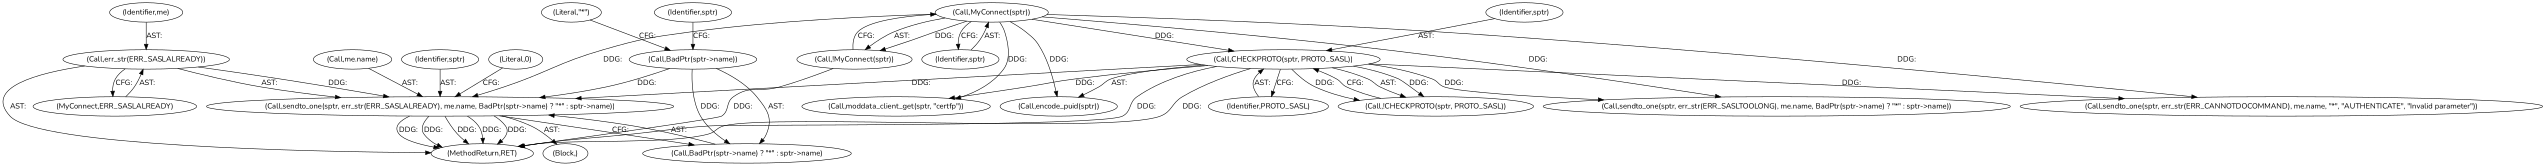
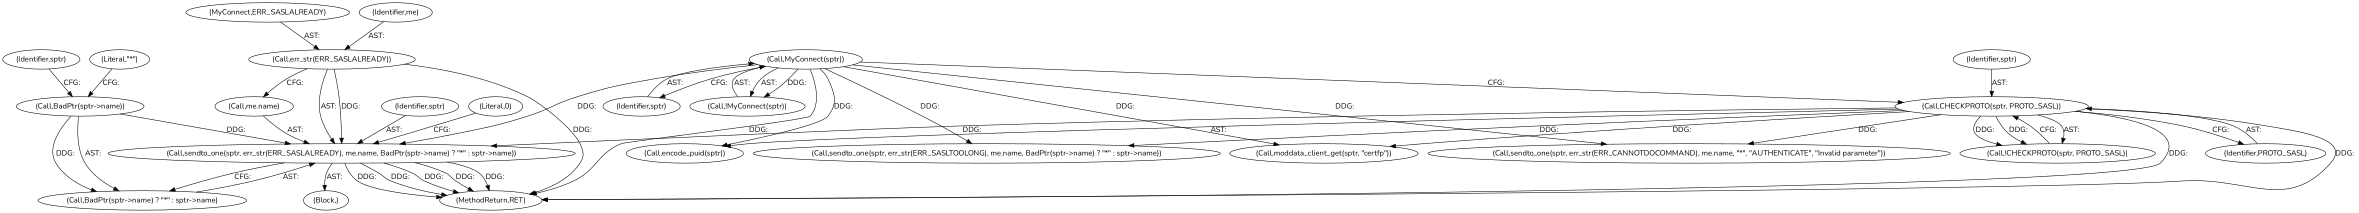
edge "(Call,!MyConnect(sptr))" -> "(Call,MyConnect(sptr))": label "CFG: " -> "AST: "
edge "(Call,MyConnect(sptr))" -> "(Call,CHECKPROTO(sptr, PROTO_SASL))": label "DDG: " -> "CFG: "
edge "(Call,err_str(ERR_SASLALREADY))" -> "(MyConnect,ERR_SASLALREADY)": now "(Call,err_str(ERR_SASLALREADY))" -> "(Call,me.name)"
edge "(Call,err_str(ERR_SASLALREADY))" -> "(MethodReturn,RET)": label "AST: " -> "DDG: "
edge "(Call,!MyConnect(sptr))" -> "(MethodReturn,RET)": now "(Call,MyConnect(sptr))" -> "(MethodReturn,RET)"
